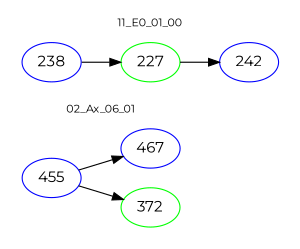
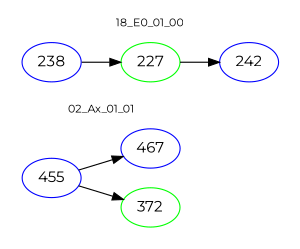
cluster "11_E0_01_00": label "11_E0_01_00" -> "18_E0_01_00"
cluster "02_Ax_06_01": label "02_Ax_06_01" -> "02_Ax_01_01"
